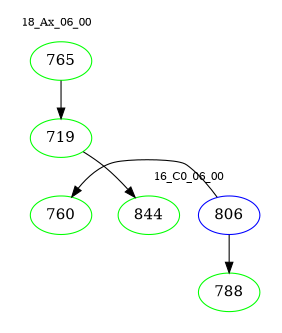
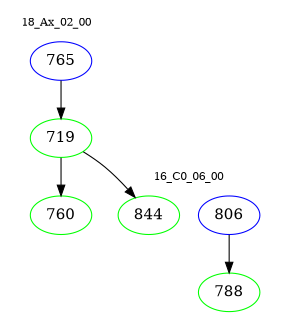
cluster "18_Ax_06_00": label "18_Ax_06_00" -> "18_Ax_02_00"
node "765": color green -> blue
edge "806" -> "760": now "719" -> "760"
